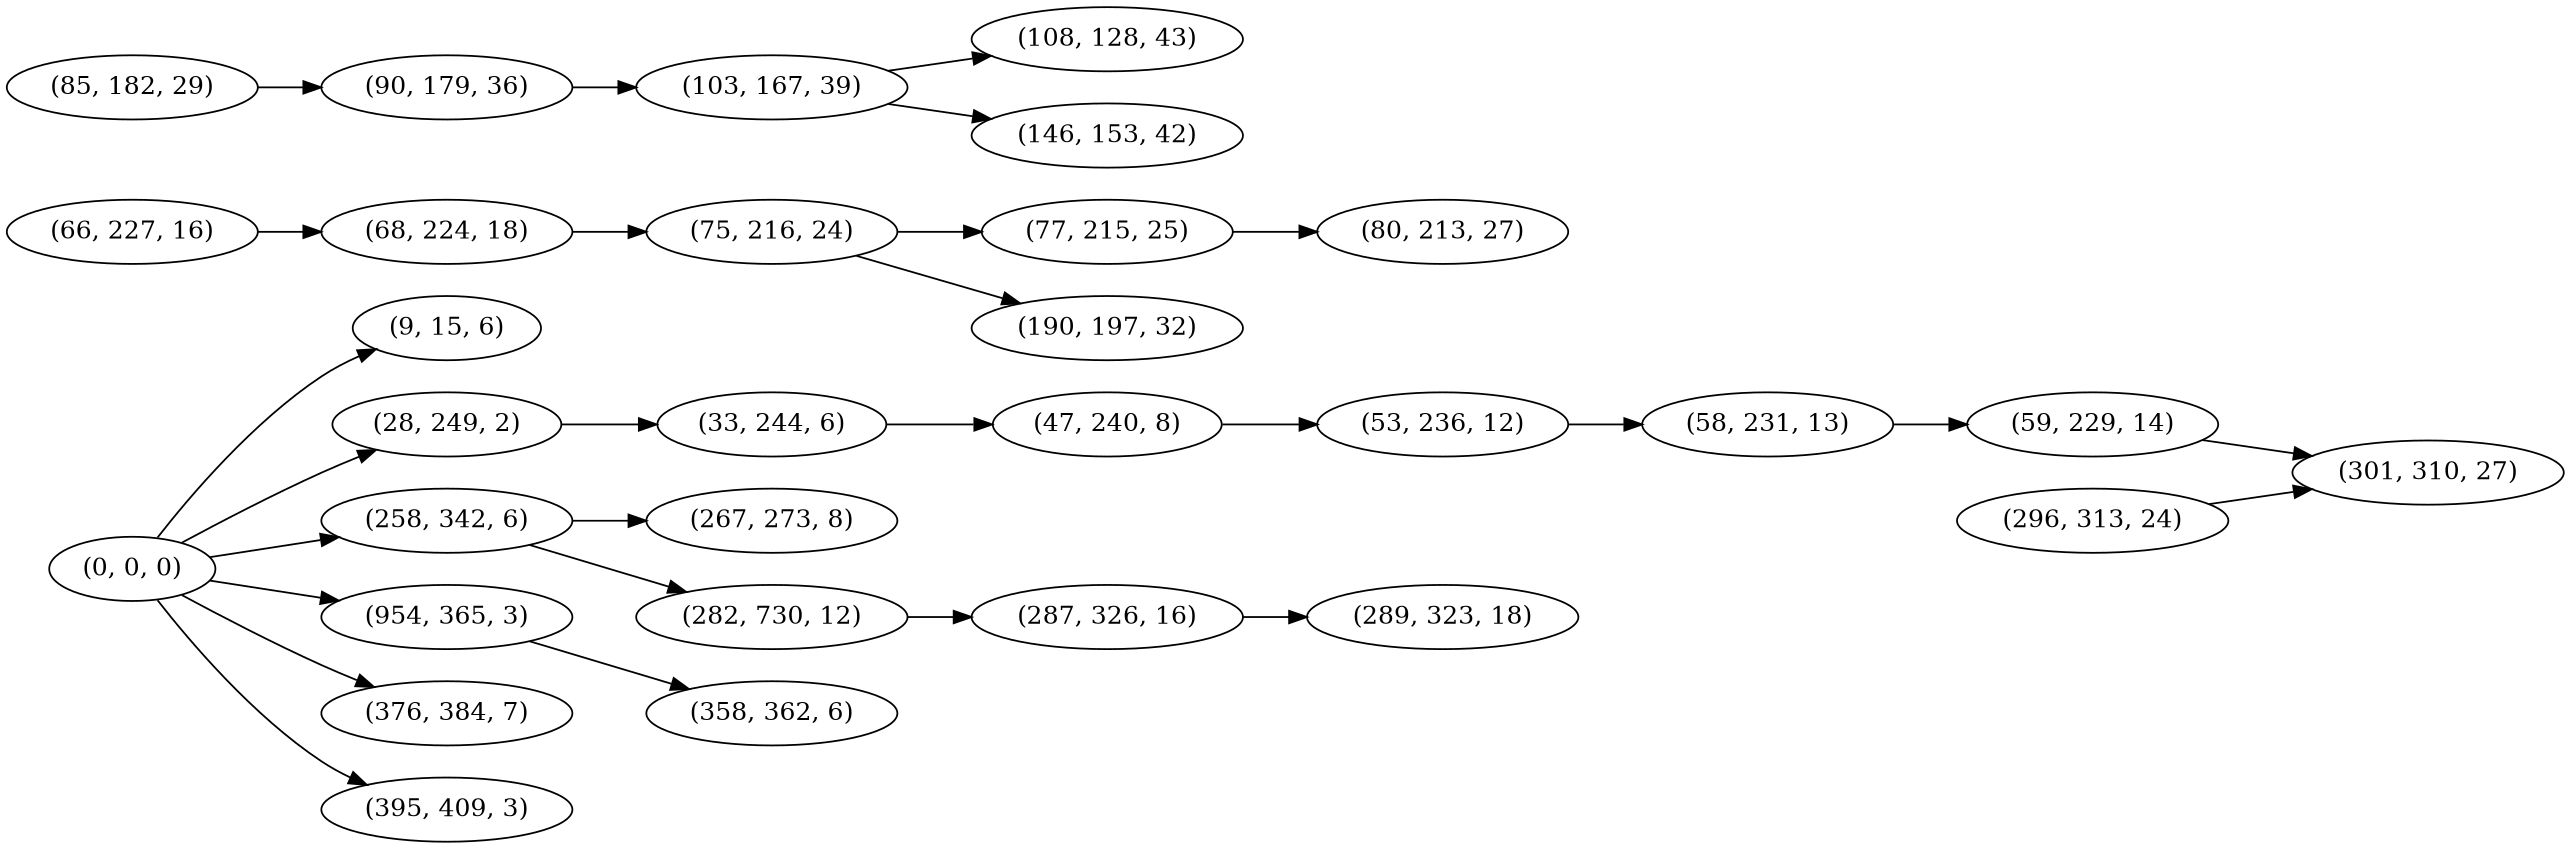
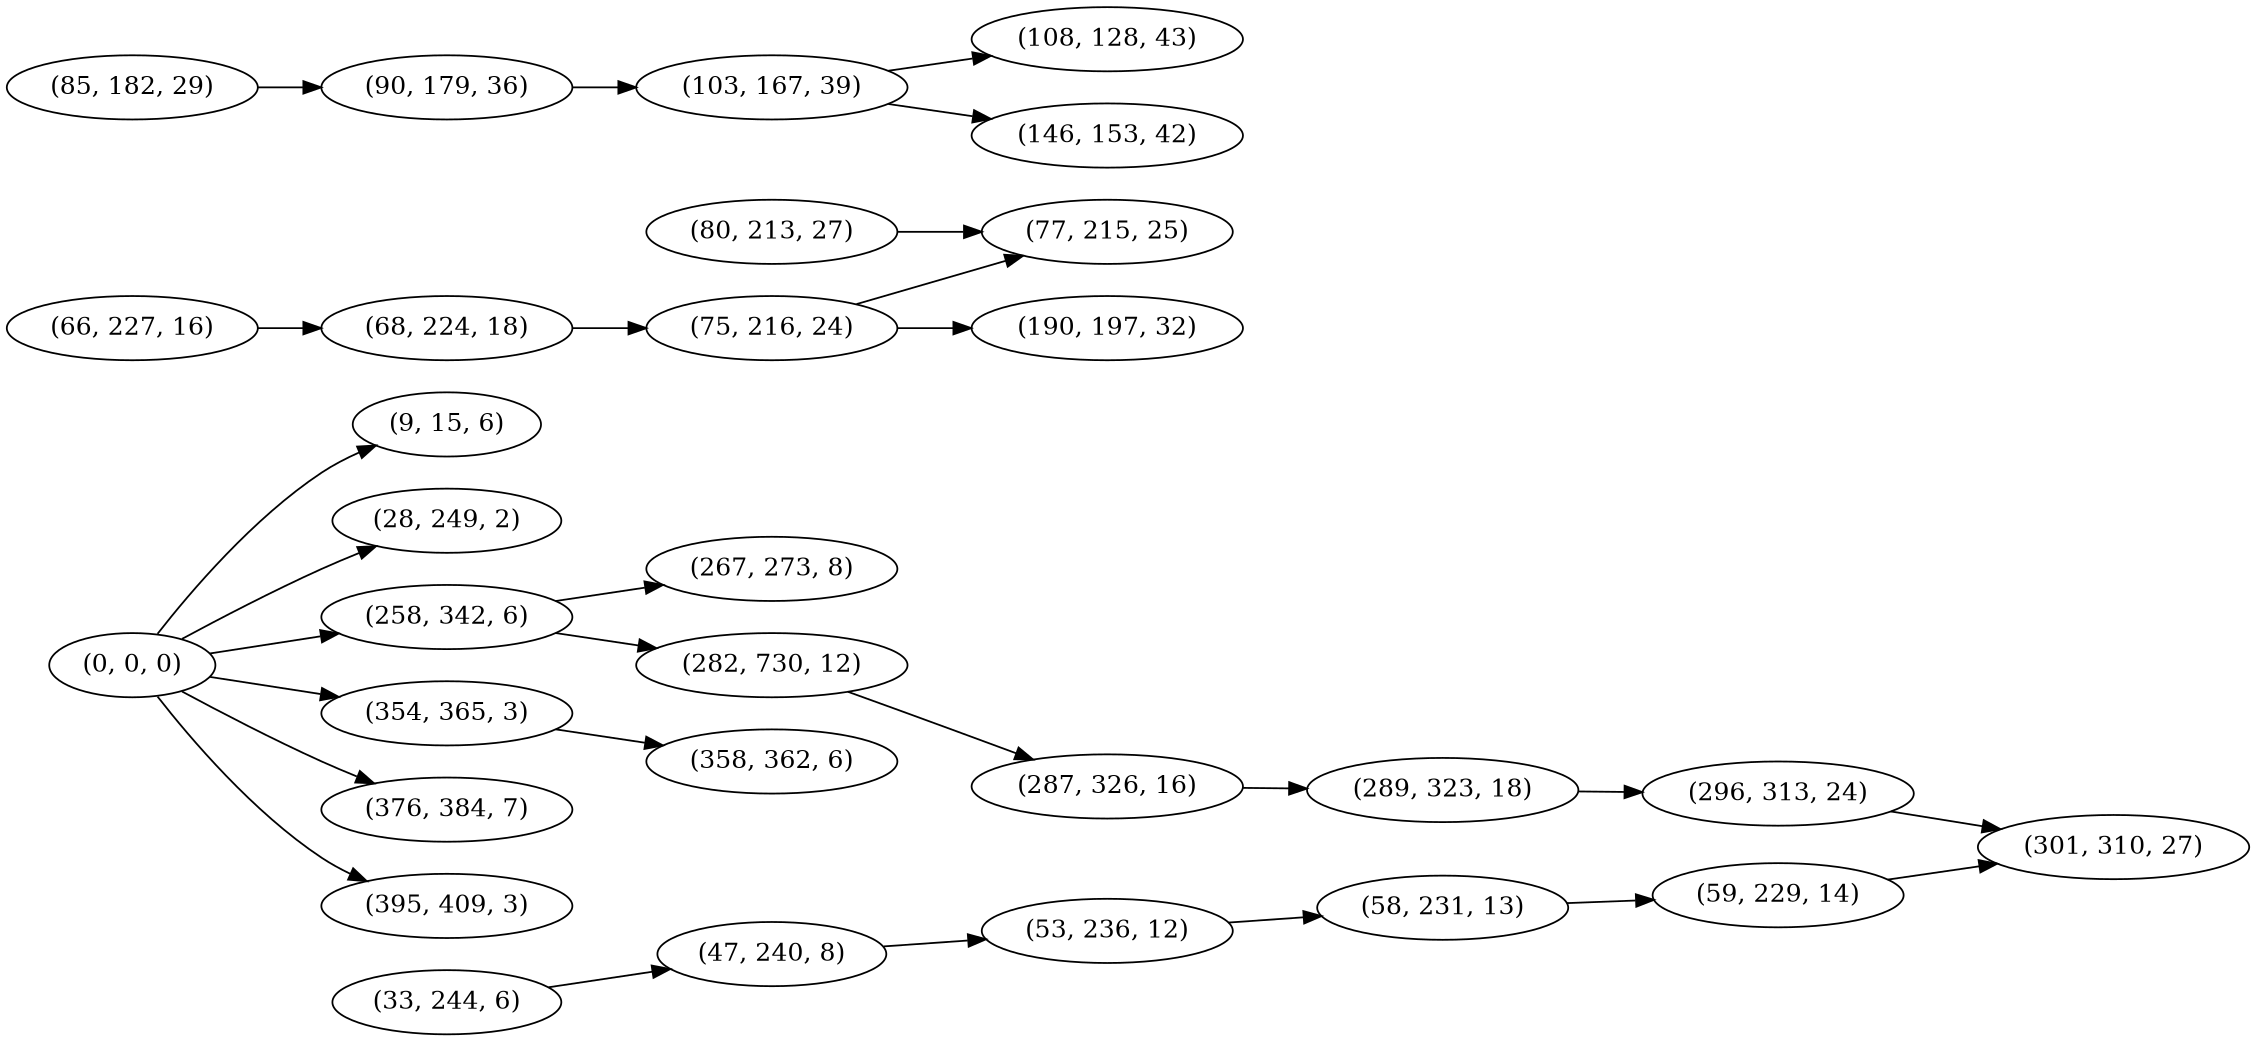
edge "(77, 215, 25)" -> "(80, 213, 27)": reversed
edge "(28, 249, 2)" -> "(33, 244, 6)": removed
node "(954, 365, 3)": label "(954, 365, 3)" -> "(354, 365, 3)"
edge "(289, 323, 18)" -> "(296, 313, 24)": added
